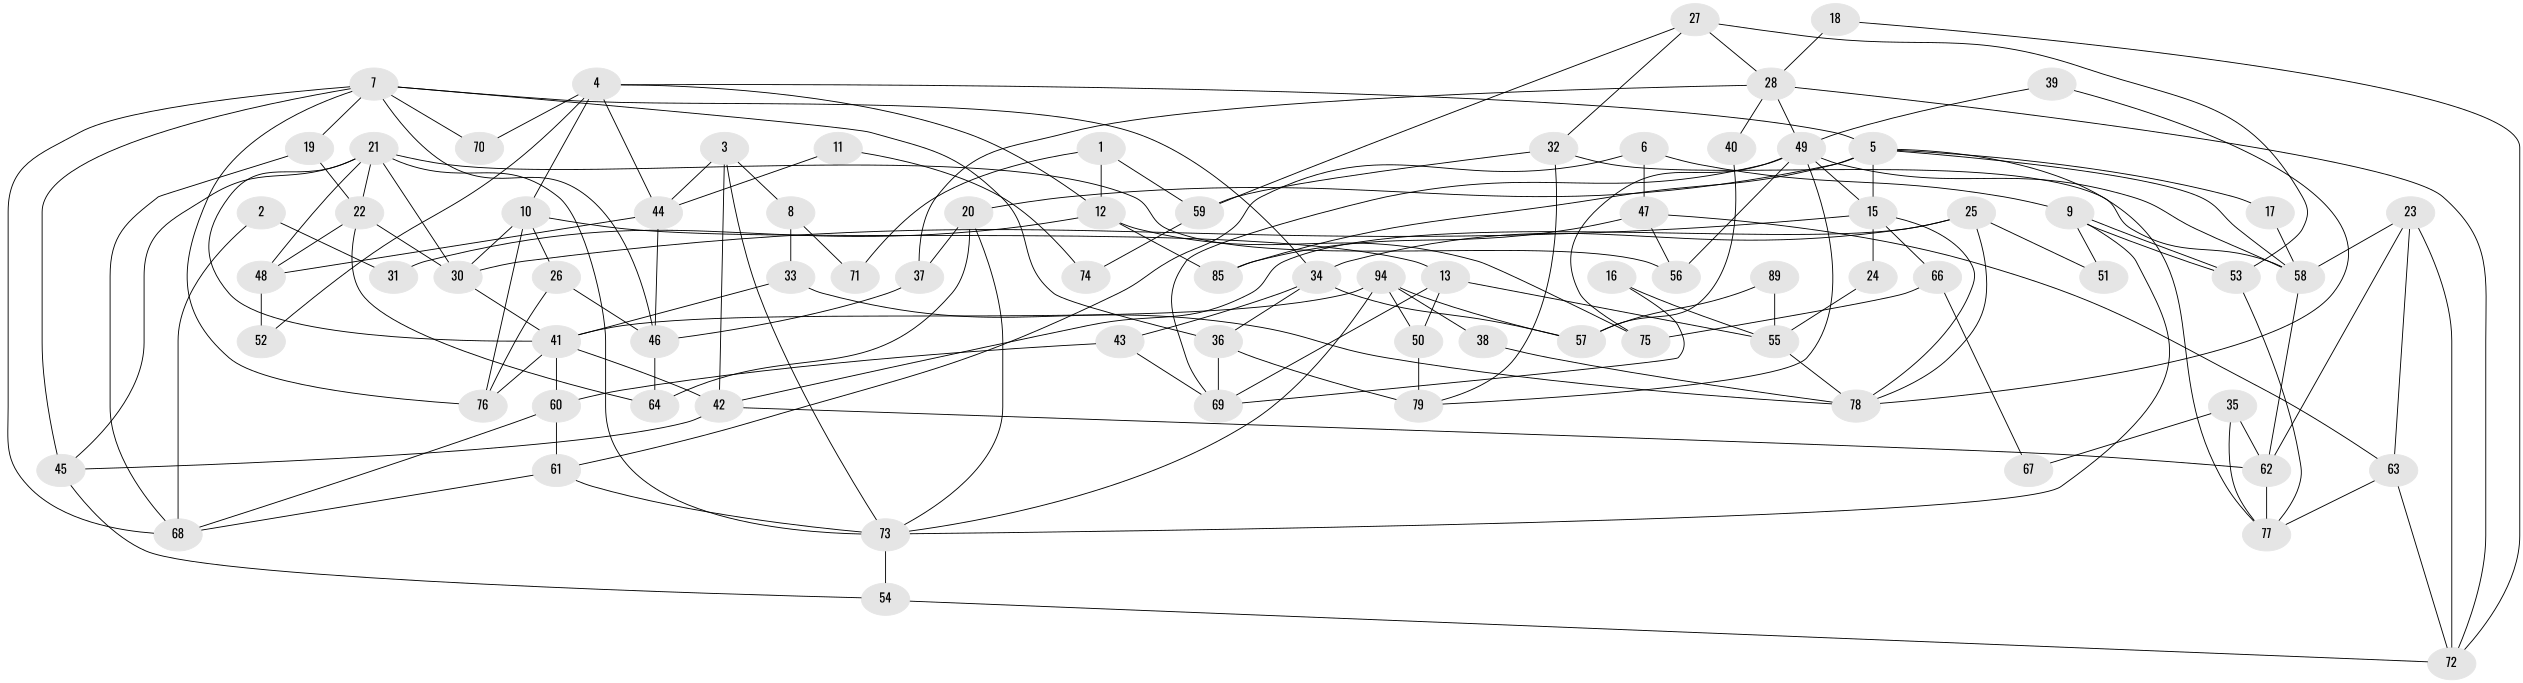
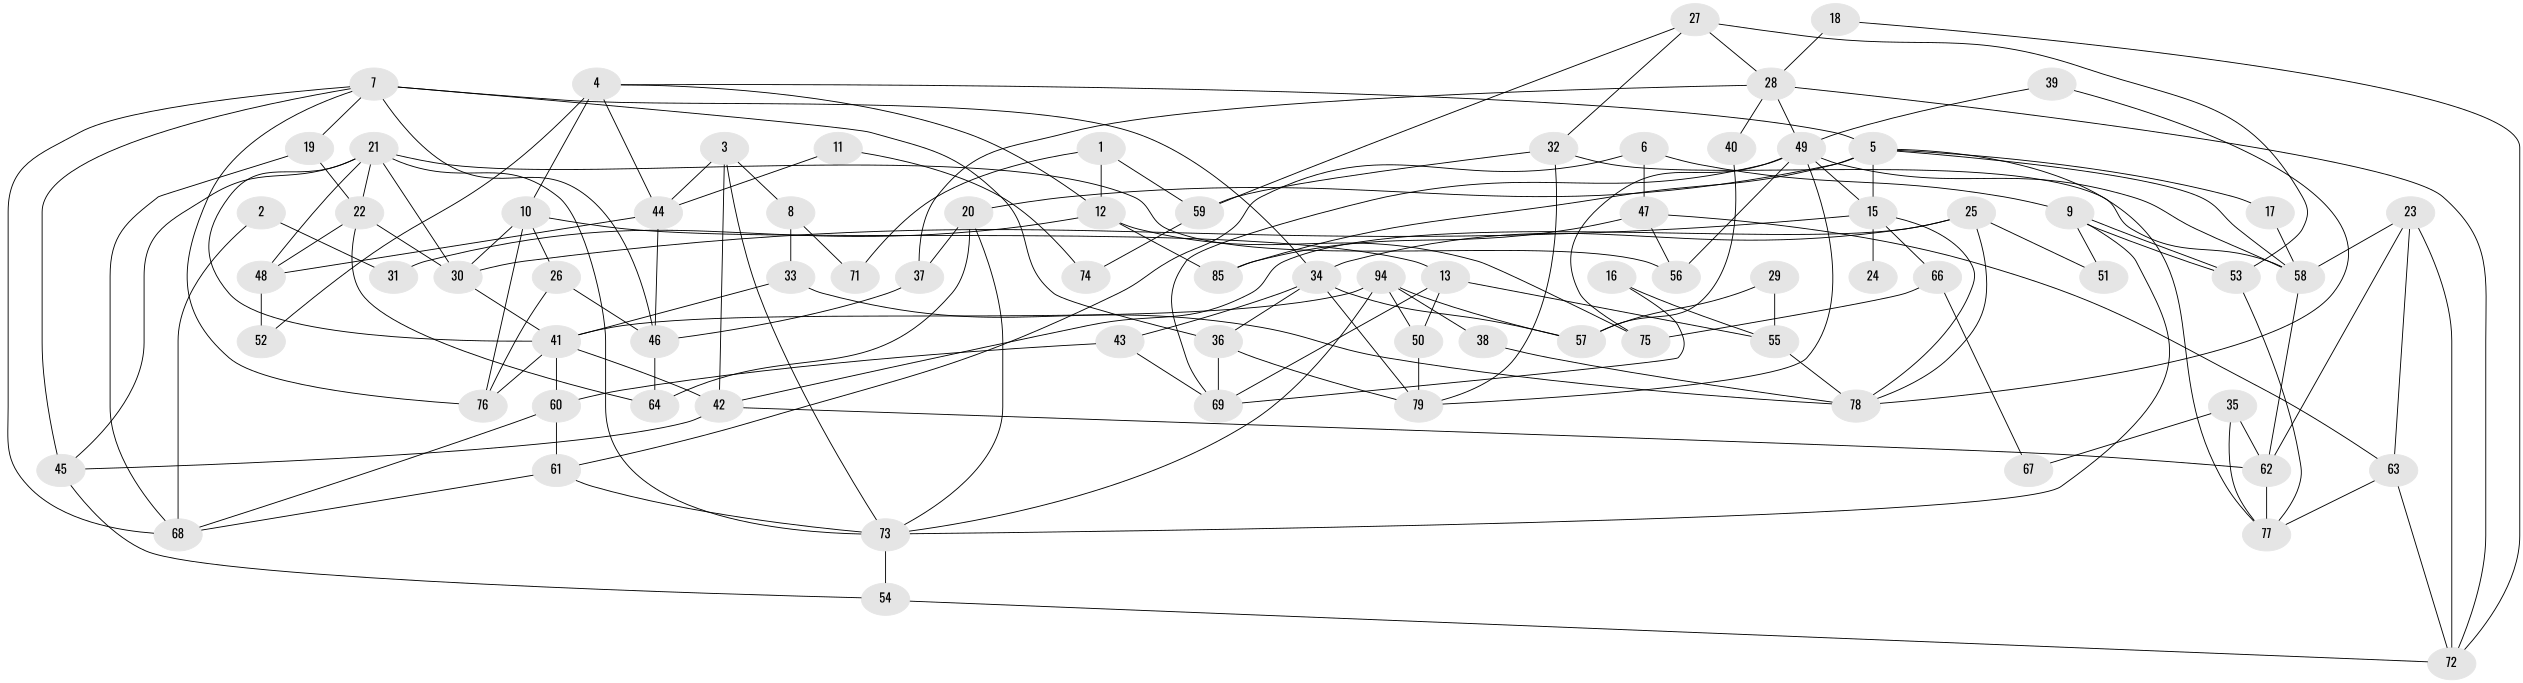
node "70": removed
node "89": label "89" -> "29"
edge "24" -- "55": removed
edge "34" -- "79": added
